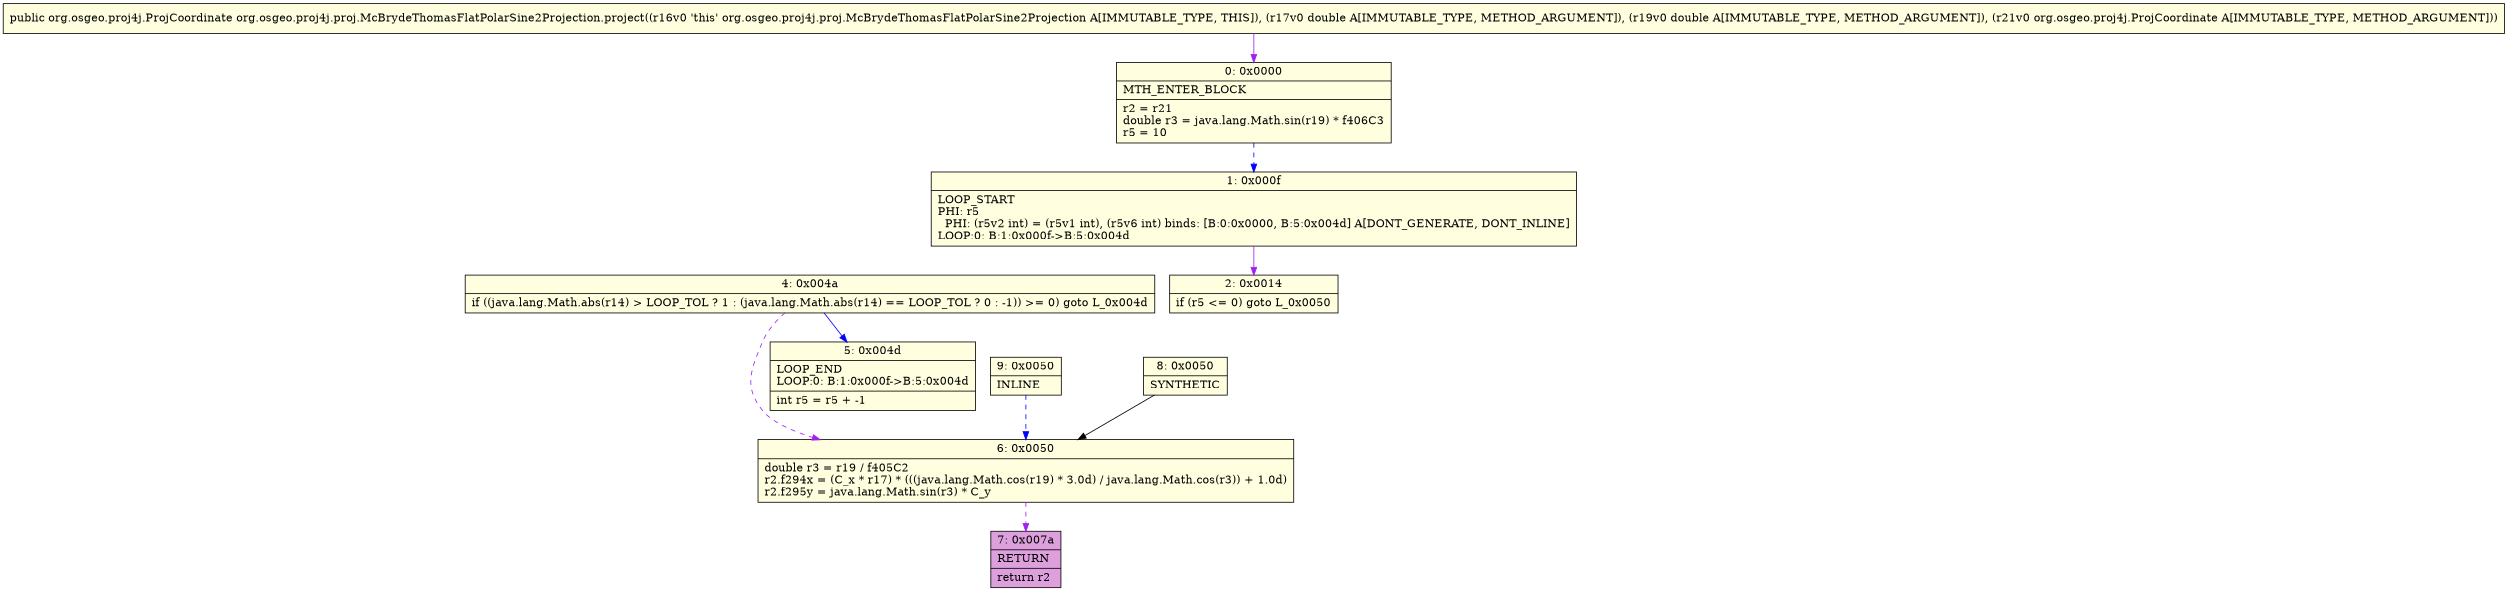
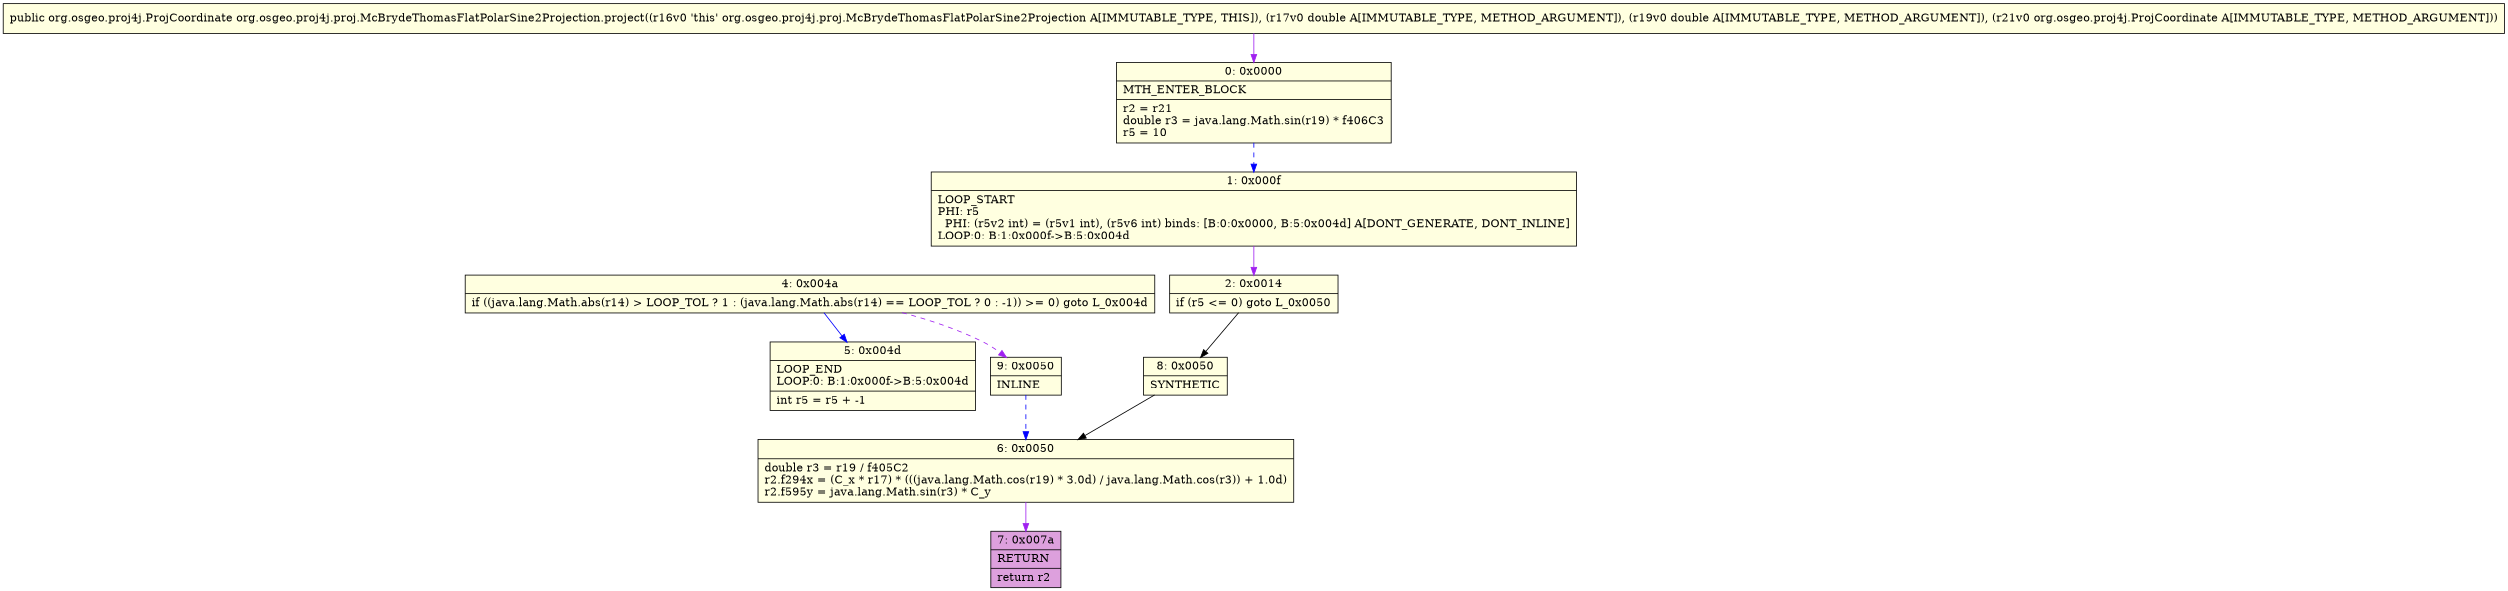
edge "2: 0x0014" -> "8: 0x0050": added
edge "4: 0x004a" -> "6: 0x0050": now "4: 0x004a" -> "9: 0x0050"
node "6: 0x0050": text "r2.f295y = java.lang.Math.sin(r3) * C_y" -> "r2.f595y = java.lang.Math.sin(r3) * C_y"
edge "6: 0x0050" -> "7: 0x007a": style dashed -> solid
